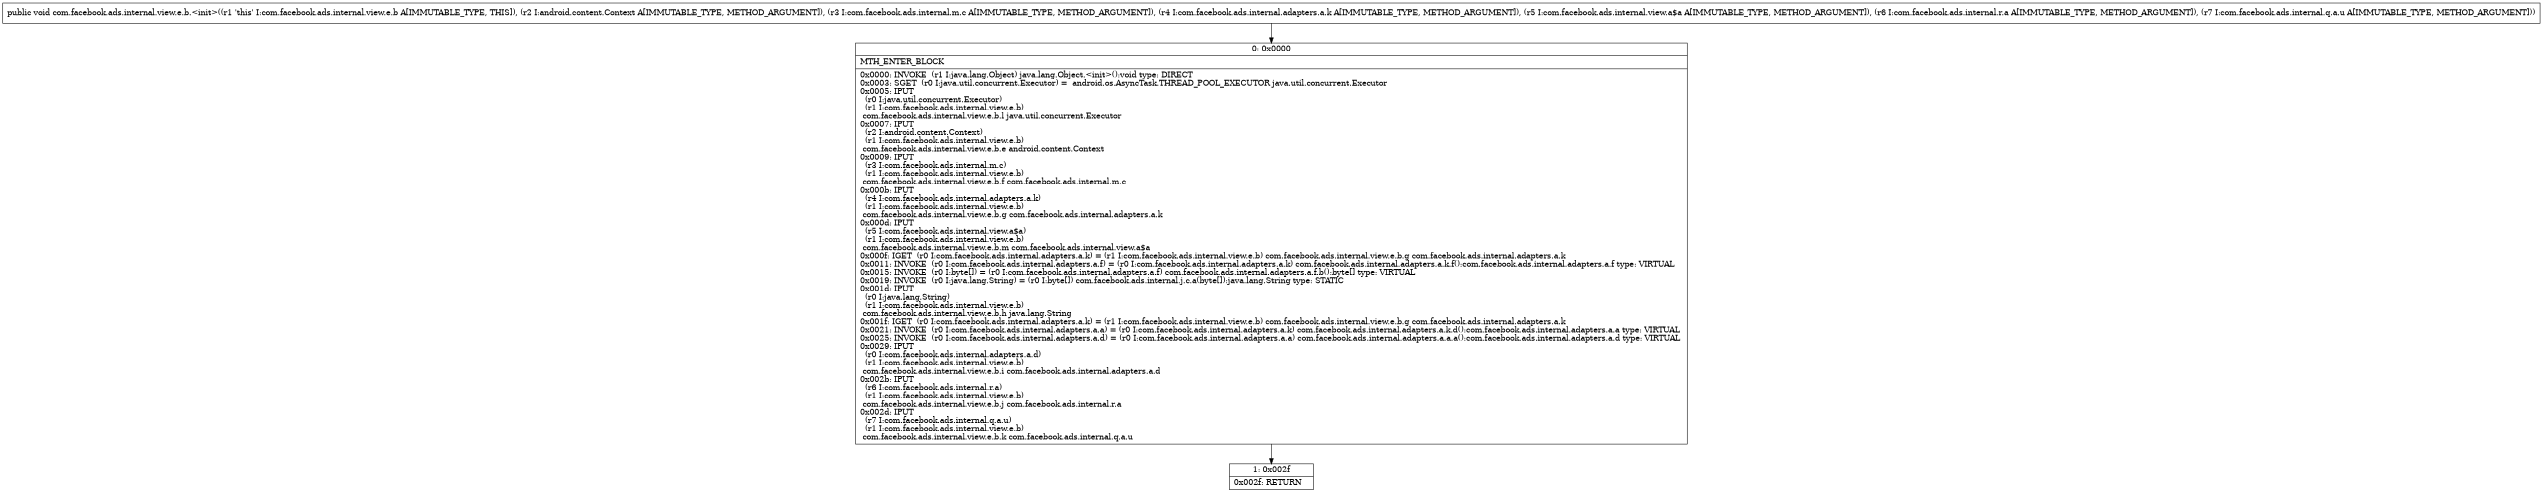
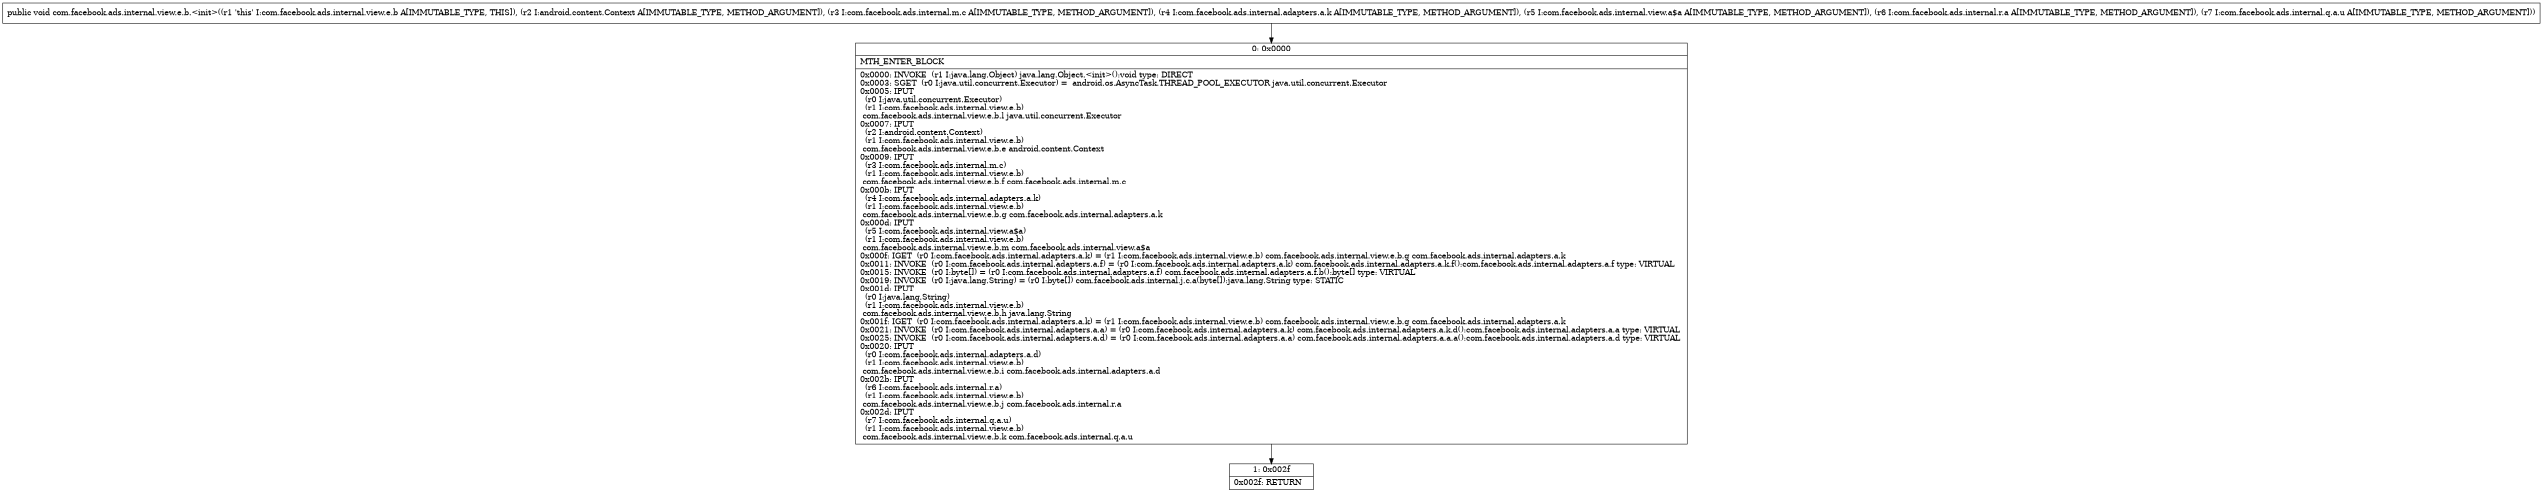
node "0: 0x0000": text "0x0029: IPUT" -> "0x0020: IPUT"
